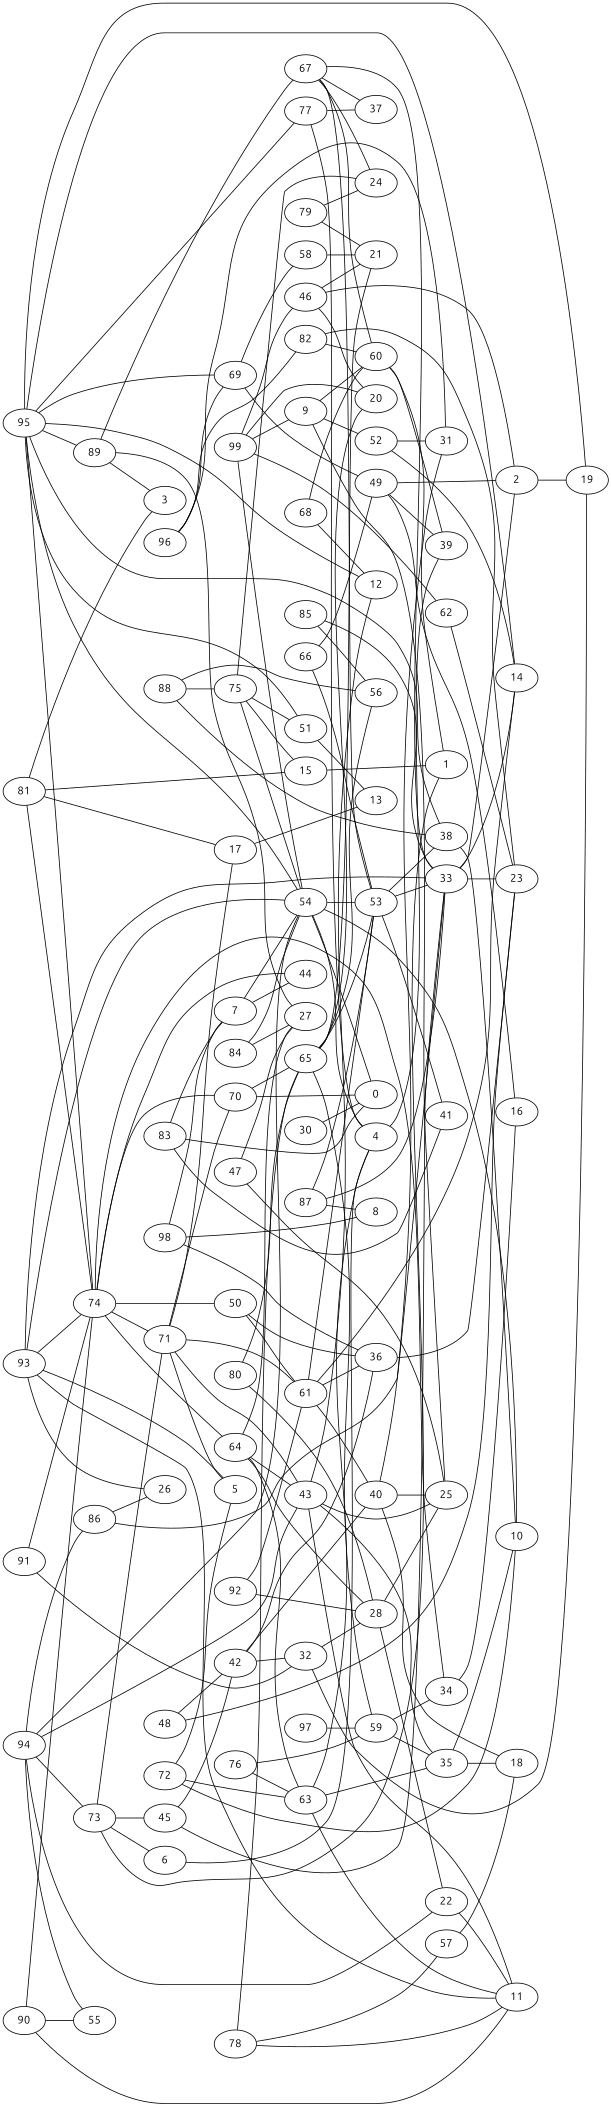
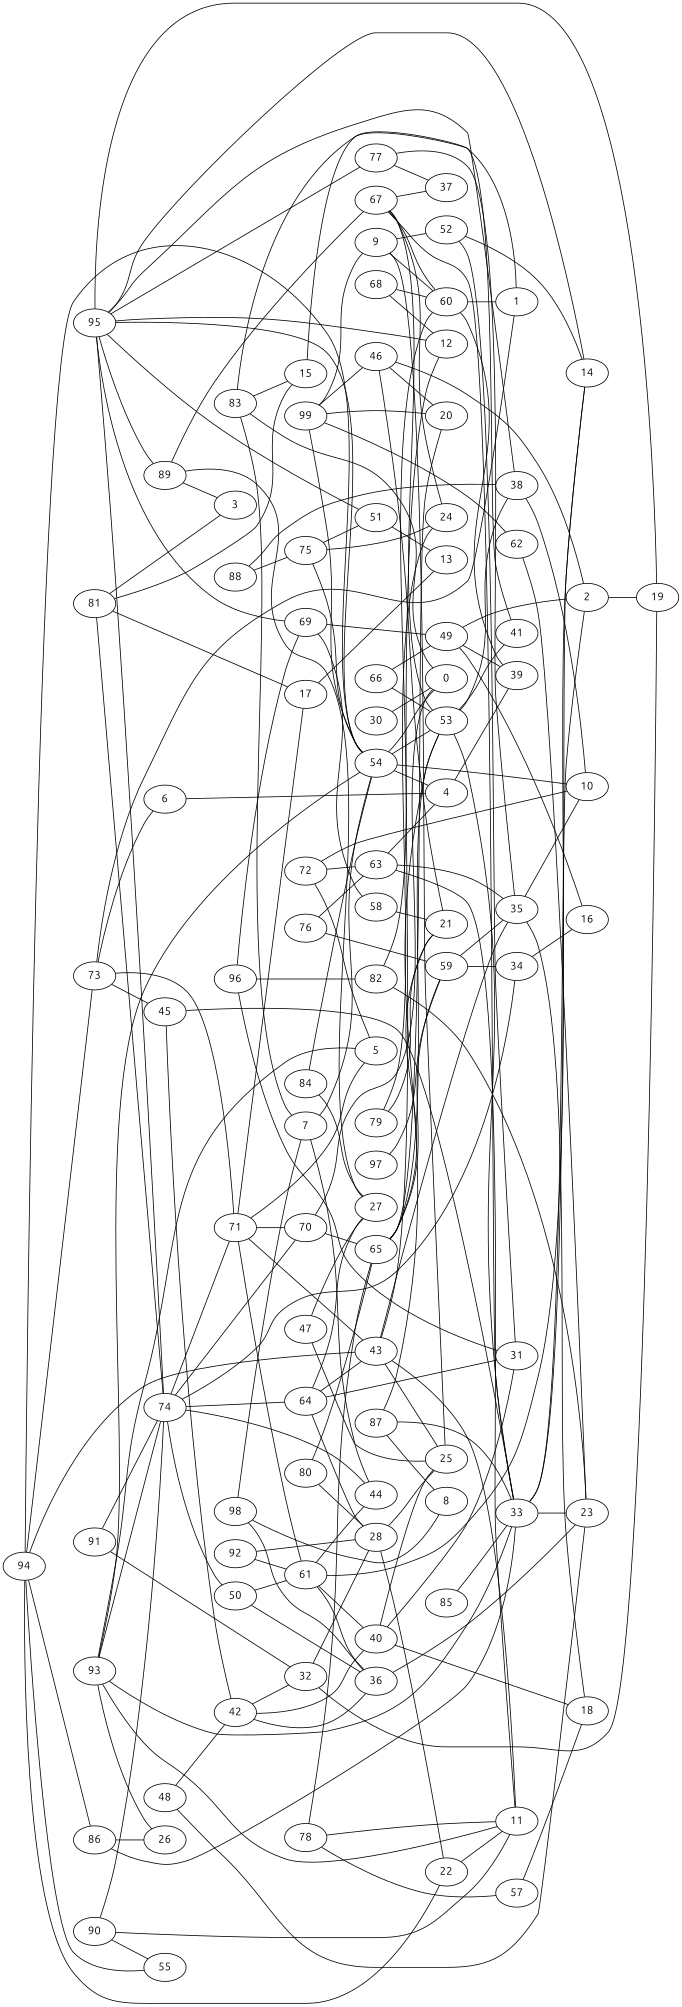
edge "77" -- "4": now "77" -- "35"
node "56": removed
edge "75" -- "15": now "83" -- "15"
edge "53" -- "61": now "44" -- "61"
edge "64" -- "63": now "64" -- "31"
